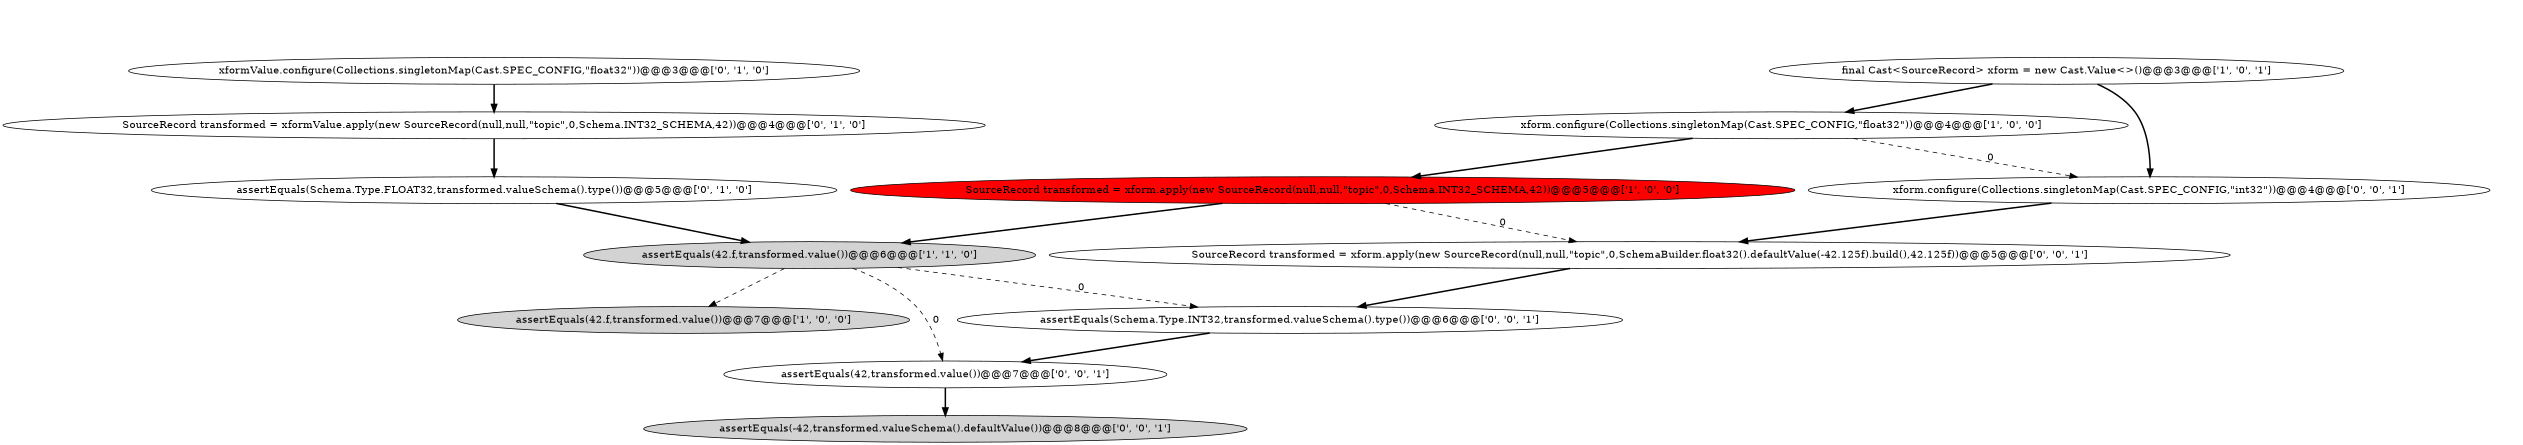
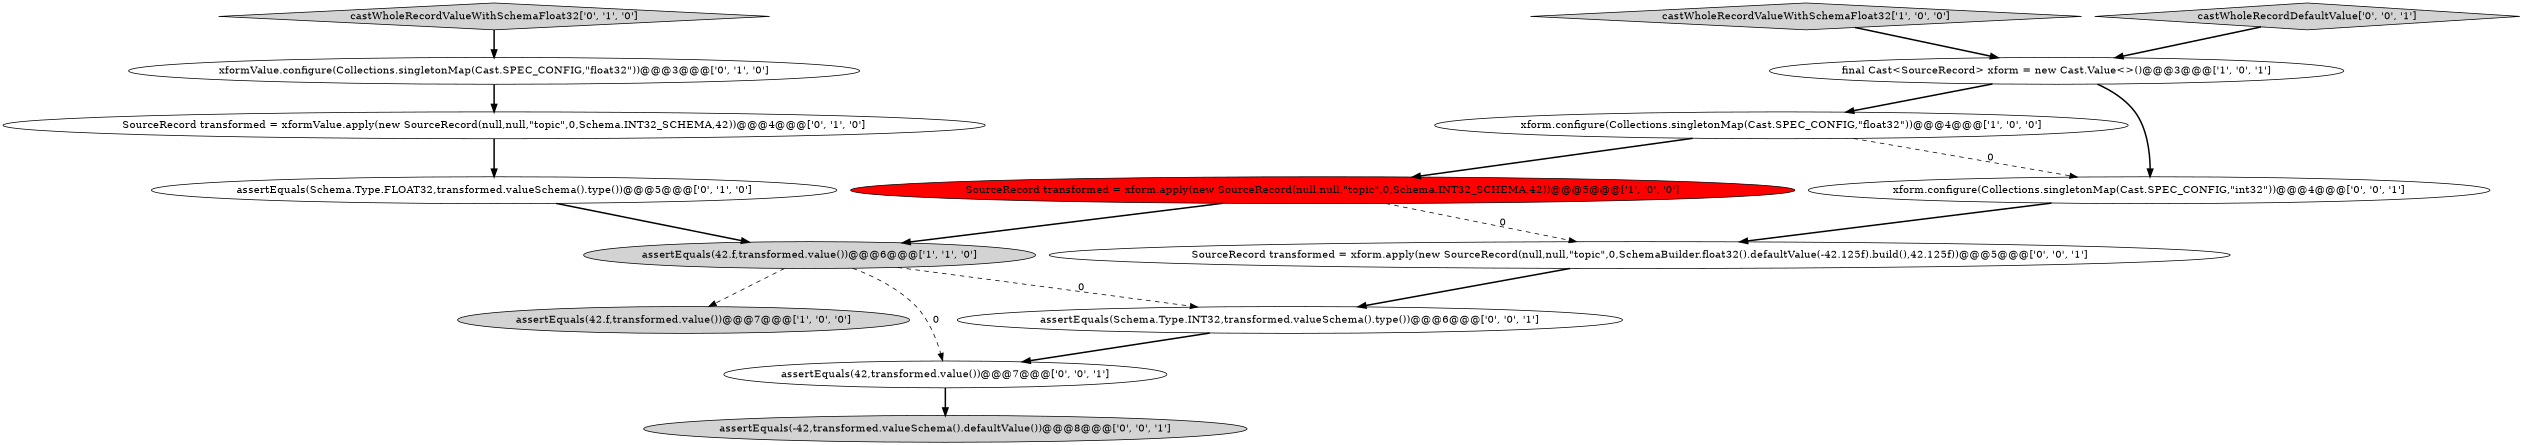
node "castWholeRecordValueWithSchemaFloat32['0', '1', '0']": added
node "castWholeRecordValueWithSchemaFloat32['1', '0', '0']": added
node "castWholeRecordDefaultValue['0', '0', '1']": added
